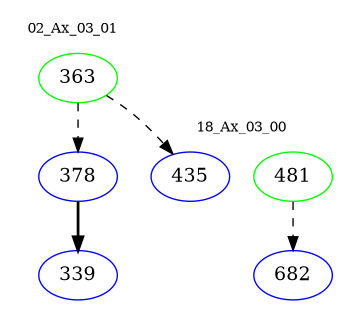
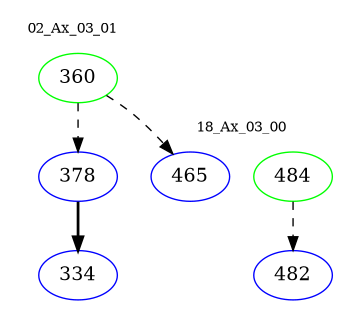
node "363": label "363" -> "360"
node "435": label "435" -> "465"
node "481": label "481" -> "484"
node "339": label "339" -> "334"
node "682": label "682" -> "482"
